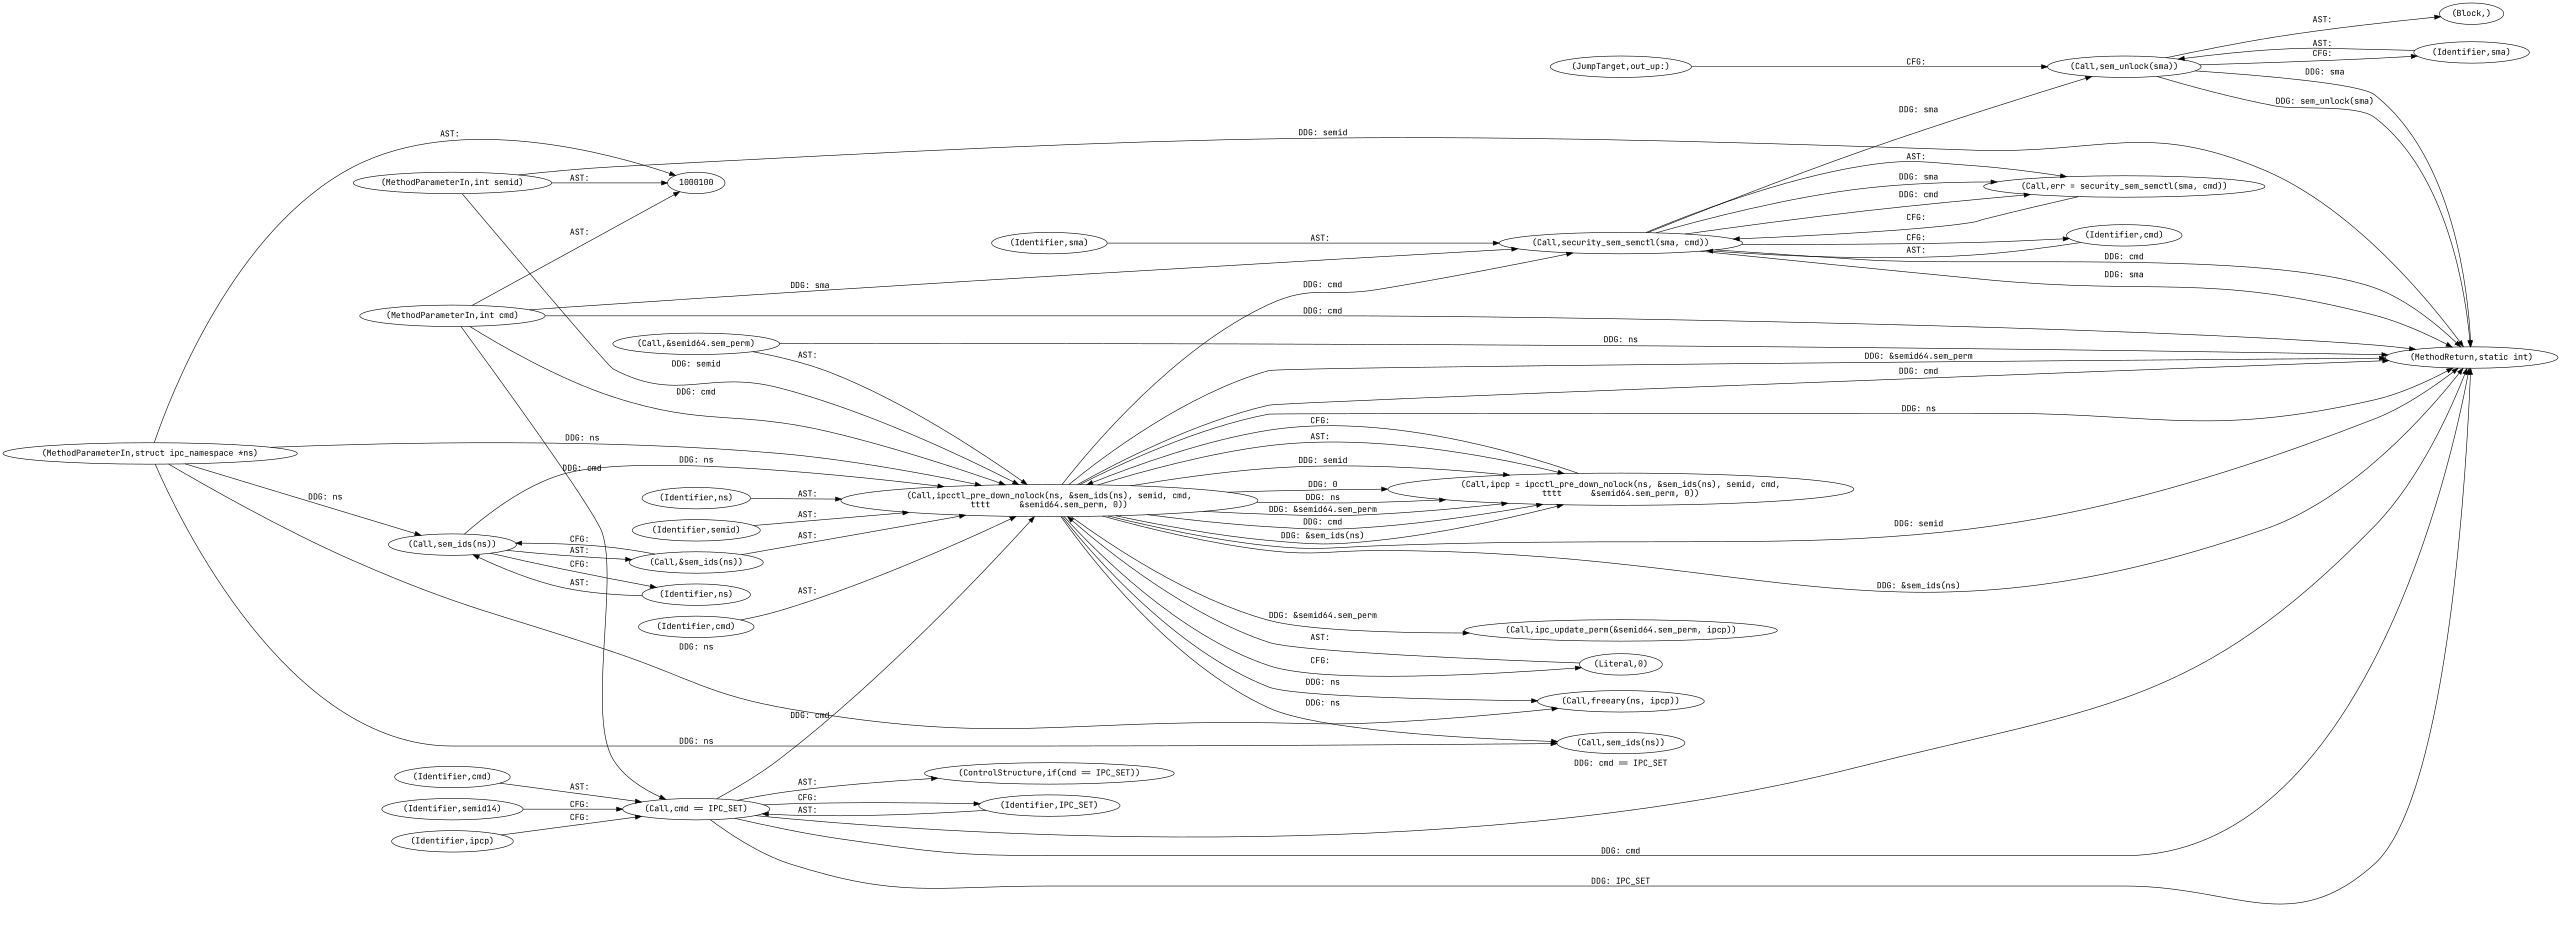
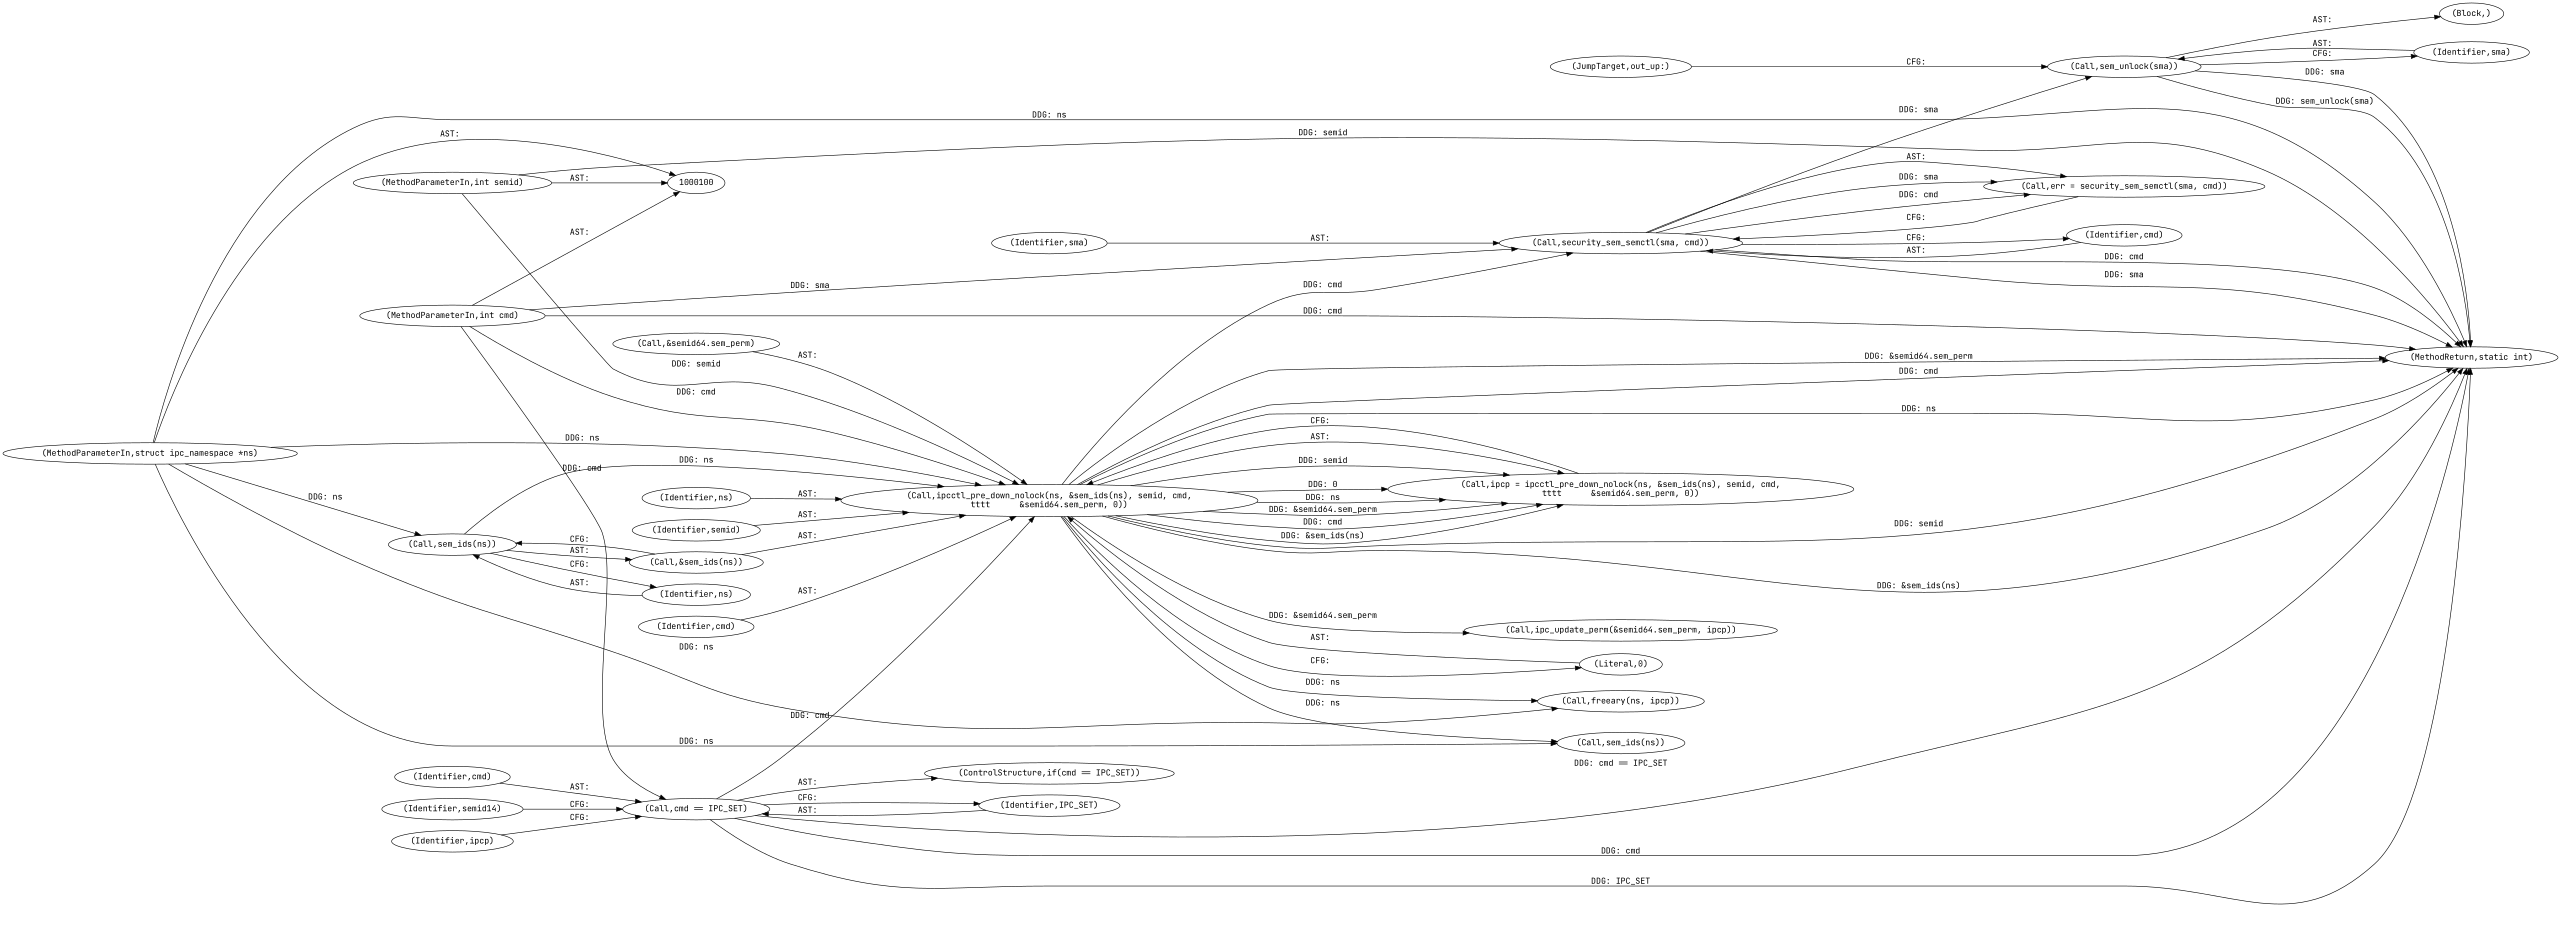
edge "(Call,&semid64.sem_perm)" -> "(MethodReturn,static int)": now "(MethodParameterIn,struct ipc_namespace *ns)" -> "(MethodReturn,static int)"
